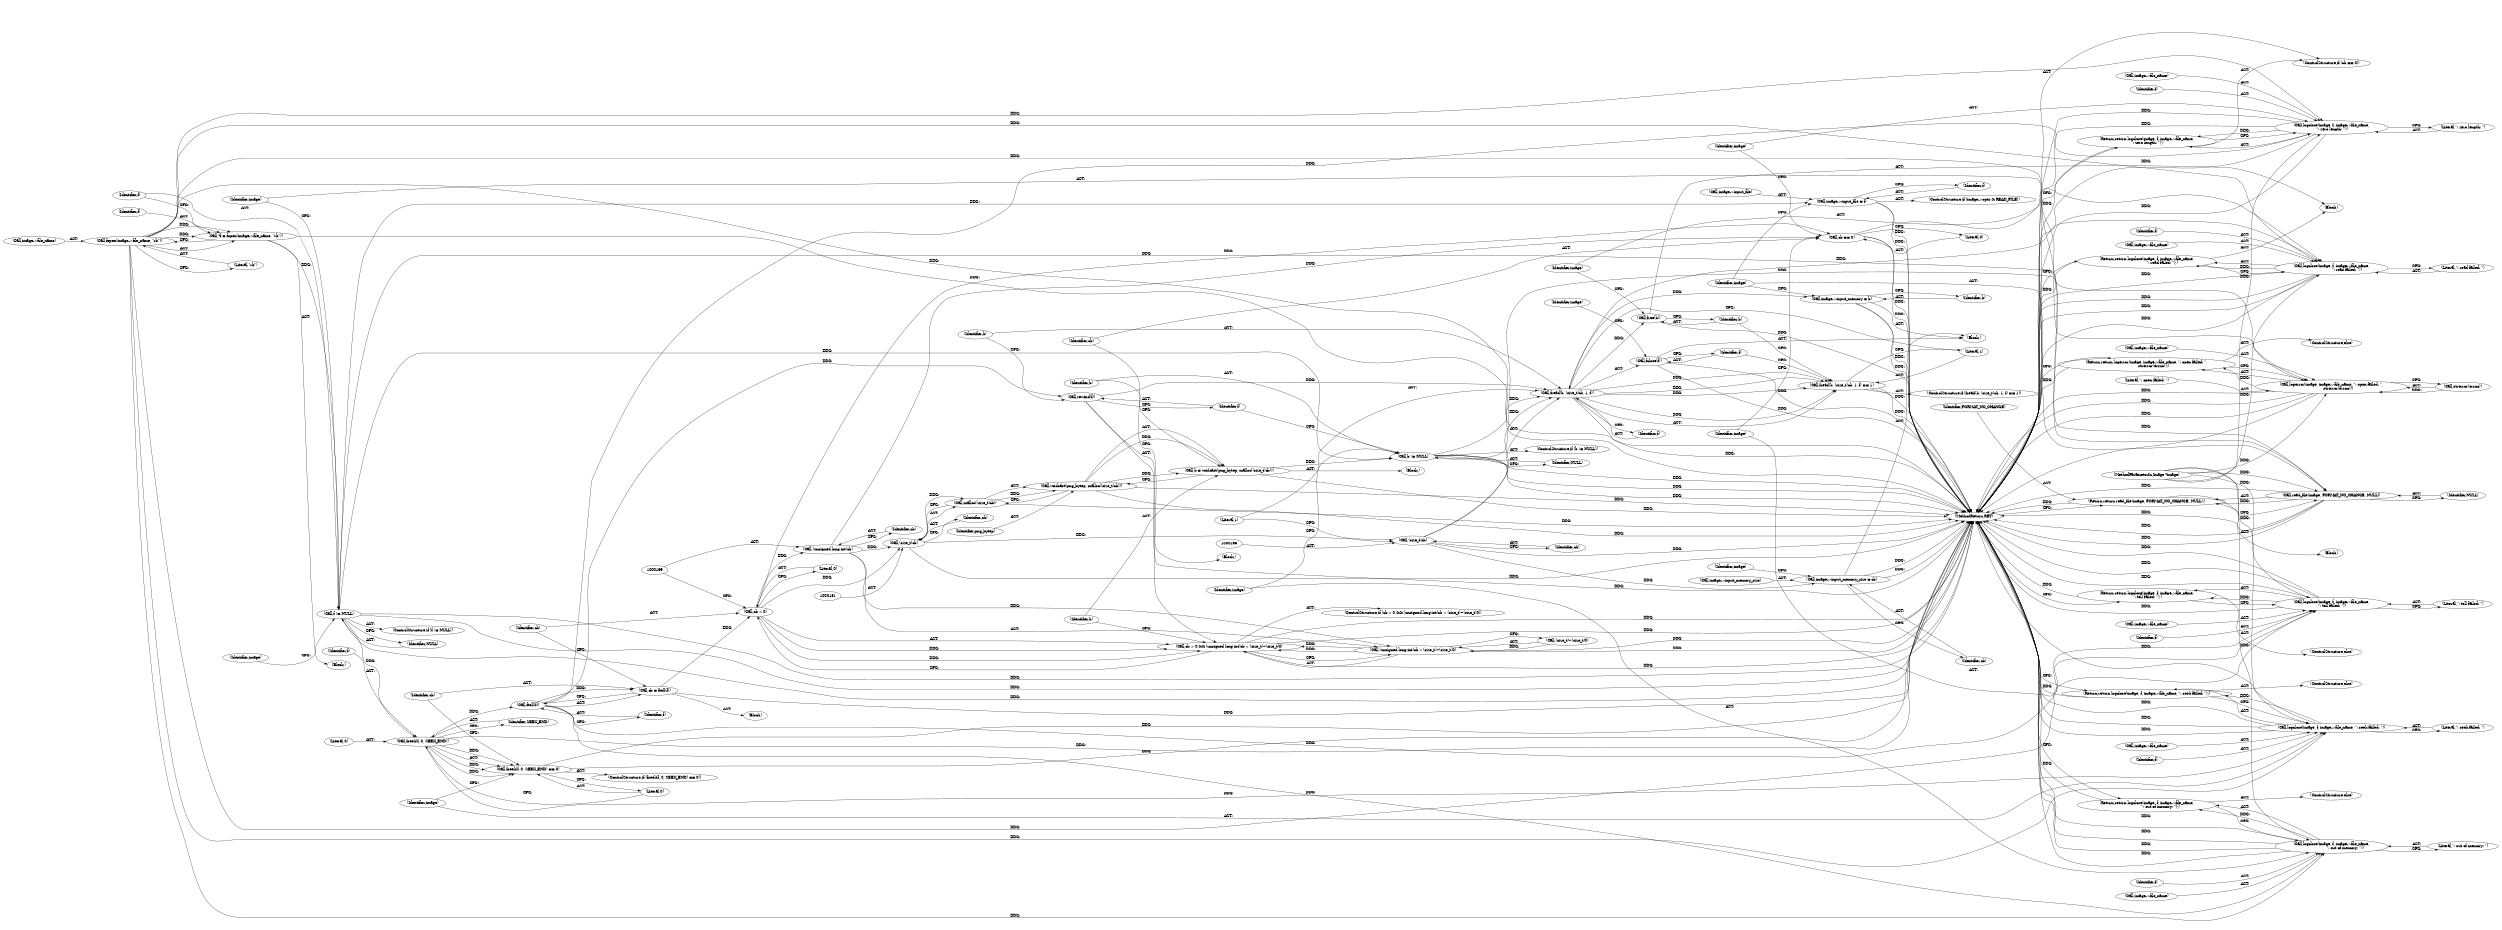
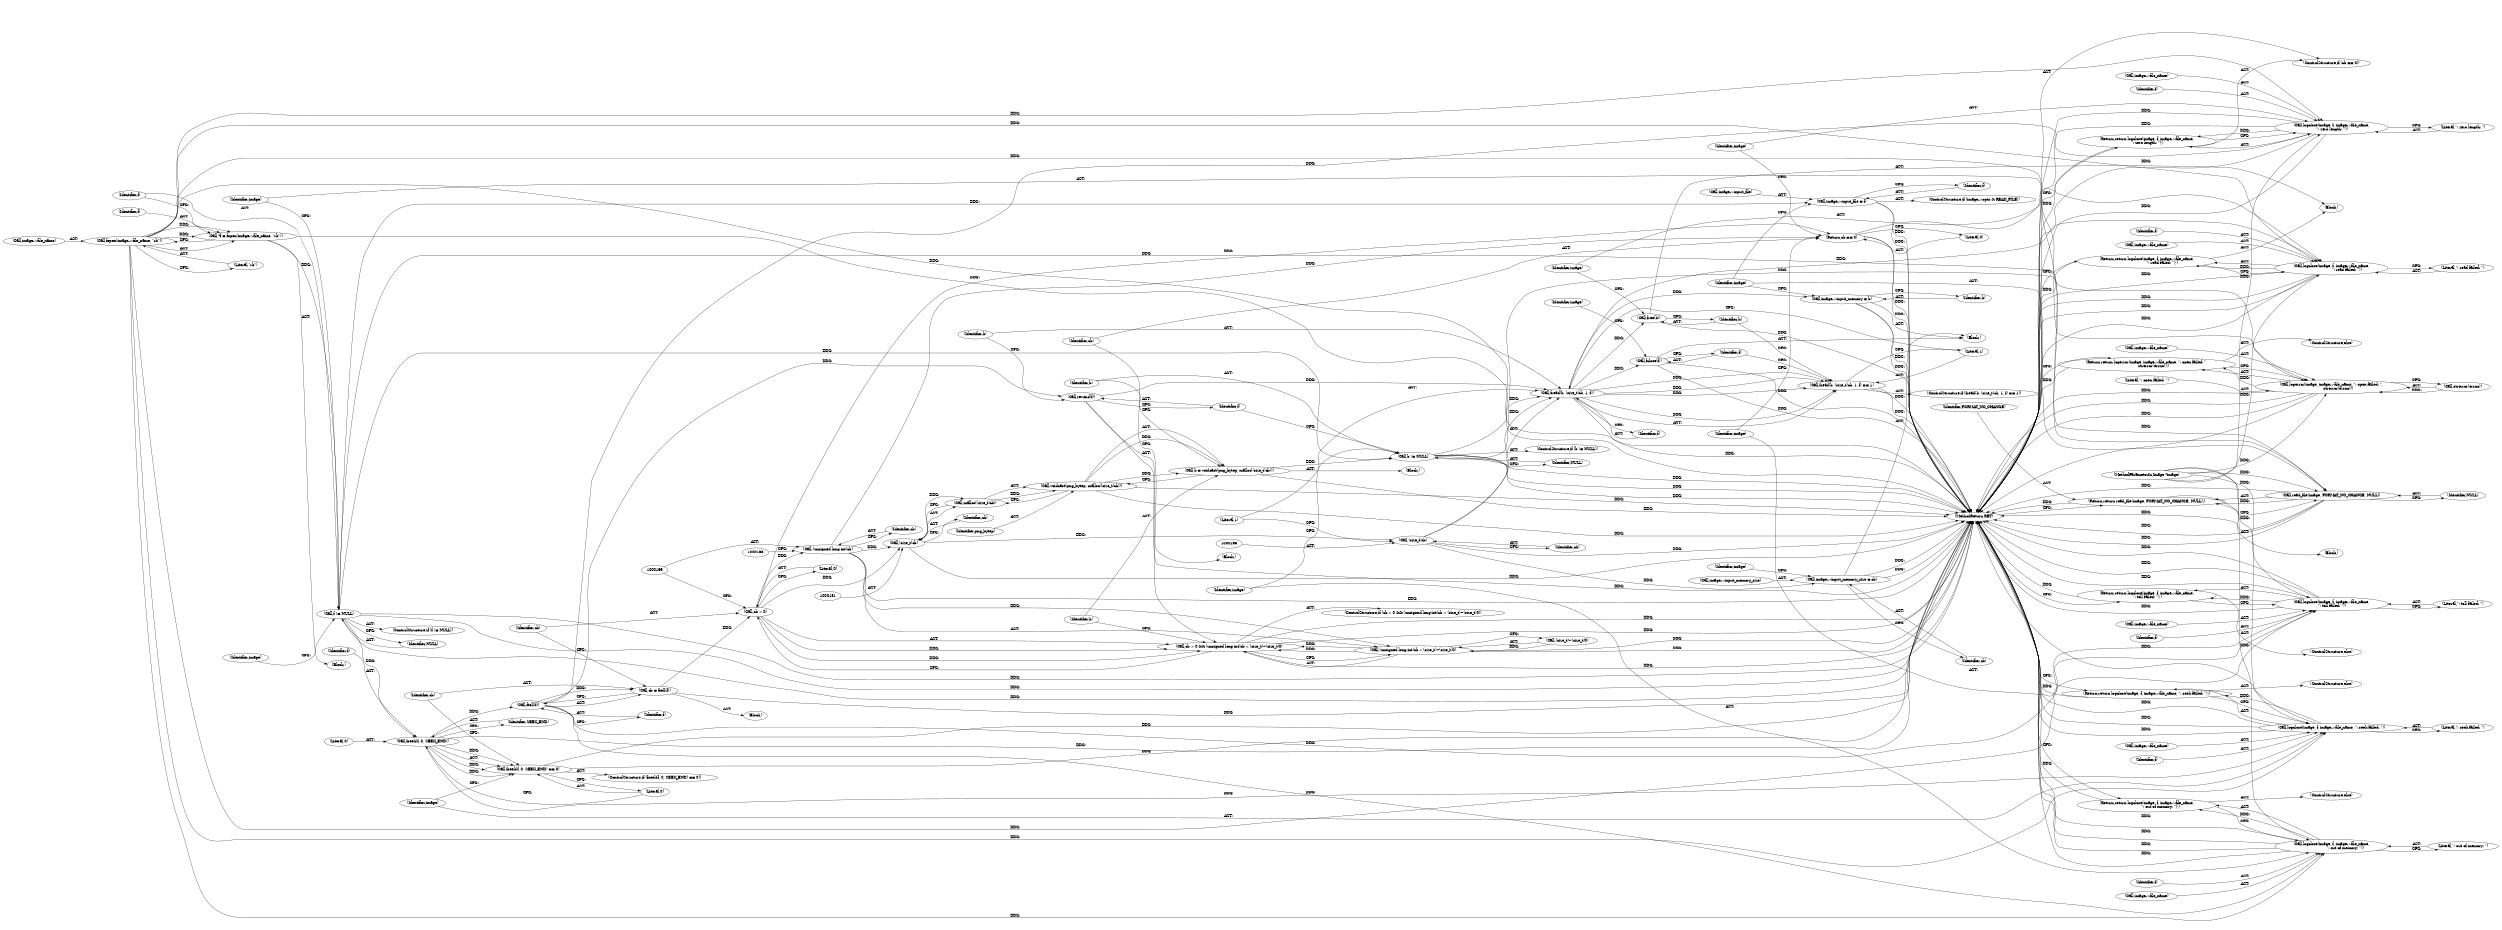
node "(Call,cb == 0)": label "(Call,cb == 0)" -> "(Return,cb == 0)"
edge "(Call,fread(b, (size_t)cb, 1, f))" -> "(Call,fclose(f))": label "AST: " -> "DDG: "
edge "(Call,malloc((size_t)cb))" -> "(MethodReturn,RET)": now "(Call,(unsigned long int)cb)" -> "(MethodReturn,RET)"
node "1000168": added
